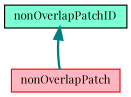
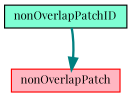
edge "nonOverlapPatch" -> "nonOverlapPatchID": reversed
